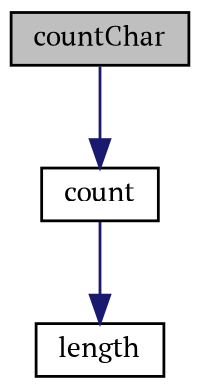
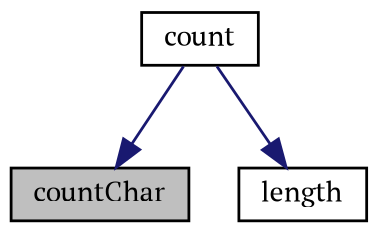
edge "countChar" -> "count": reversed
